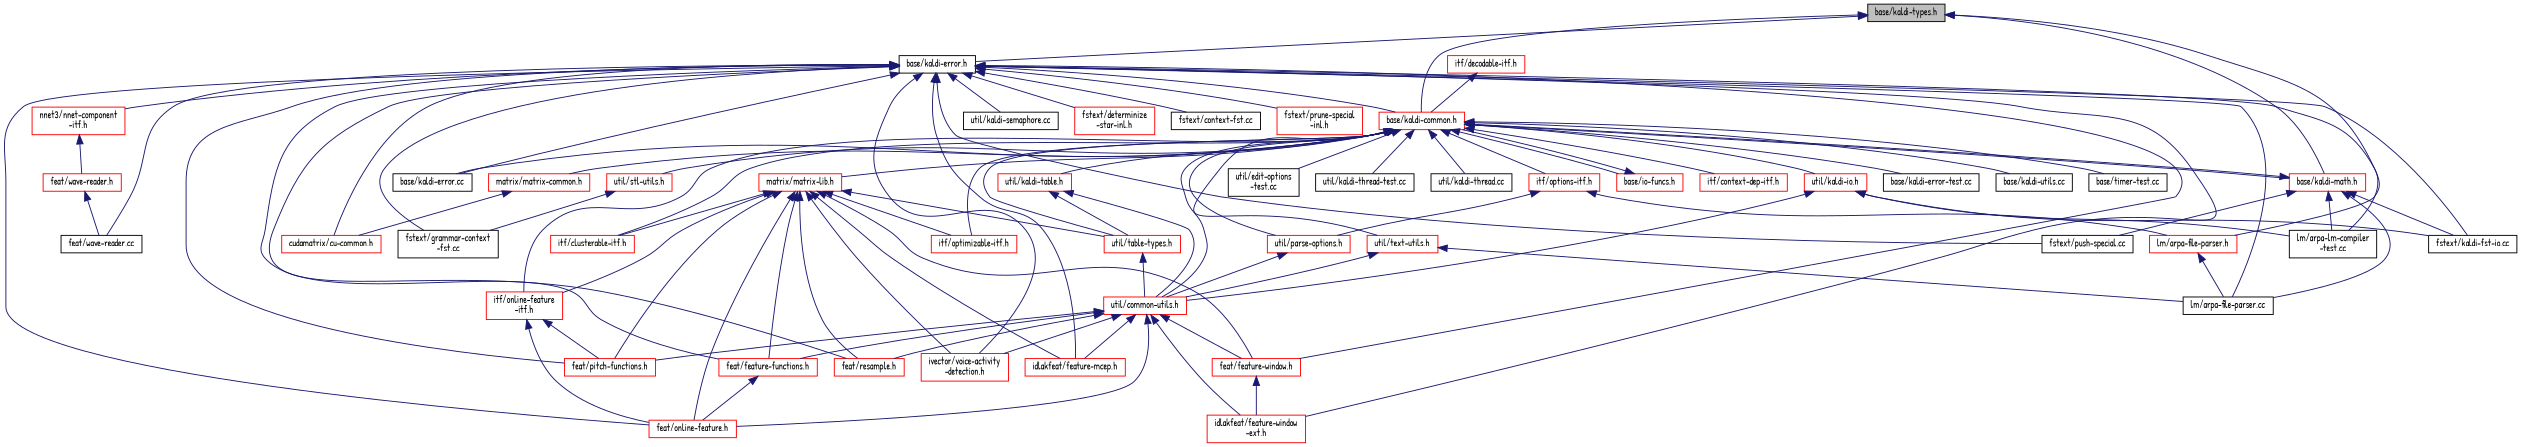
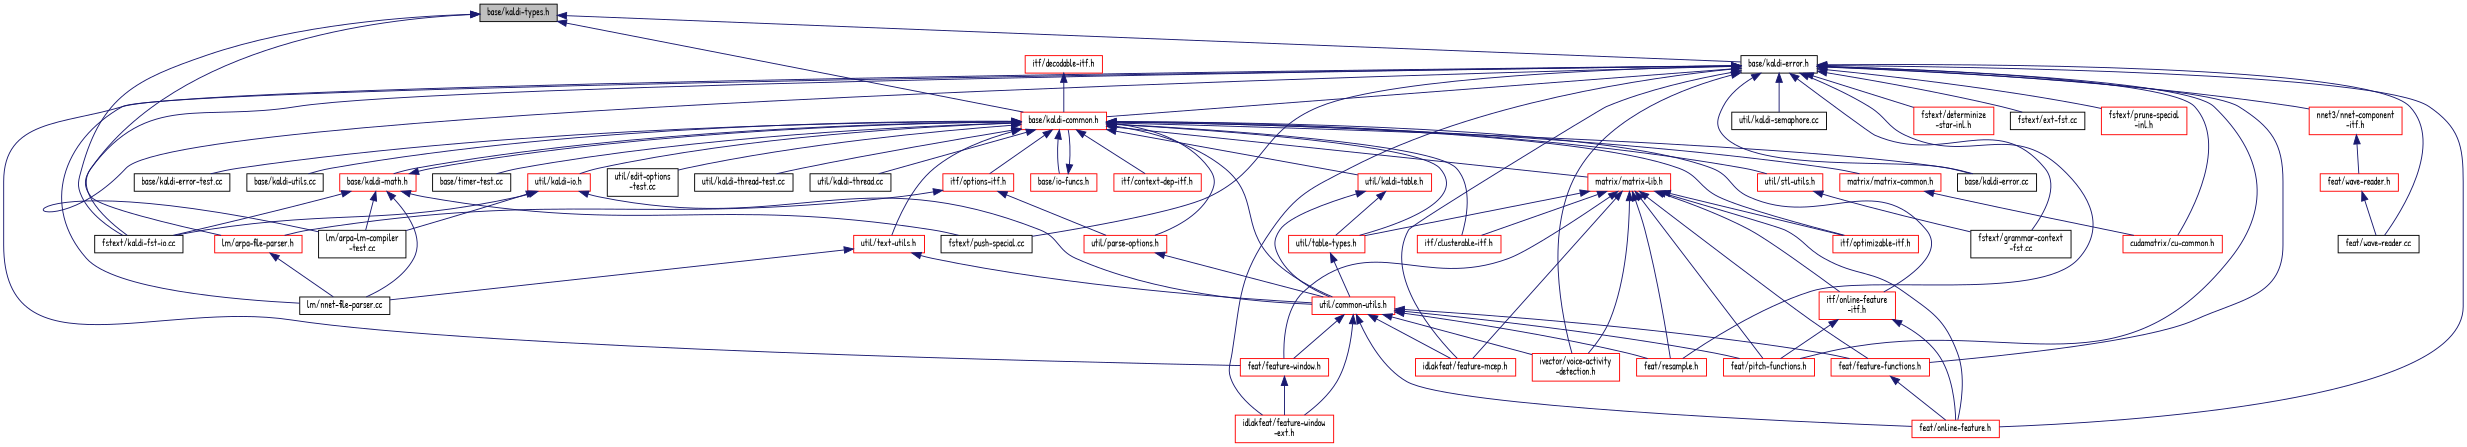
edge "base/kaldi-math.h" -> "base/kaldi-types.h": now "fstext/kaldi-fst-io.cc" -> "base/kaldi-types.h"
node "fstext/context-fst.cc": label "fstext/context-fst.cc" -> "fstext/ext-fst.cc"
node "lm/arpa-file-parser.cc": label "lm/arpa-file-parser.cc" -> "lm/nnet-file-parser.cc"
